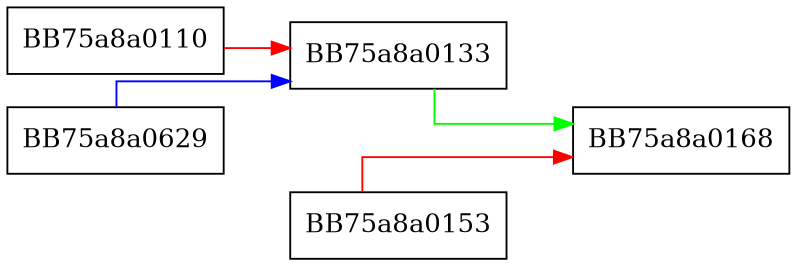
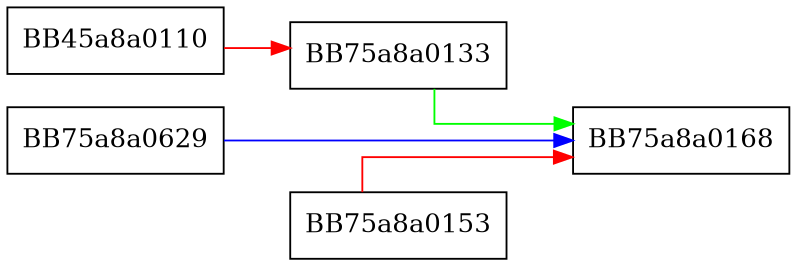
node "BB75a8a0110": label "BB75a8a0110" -> "BB45a8a0110"
edge "BB75a8a0629" -> "BB75a8a0133": now "BB75a8a0629" -> "BB75a8a0168"
